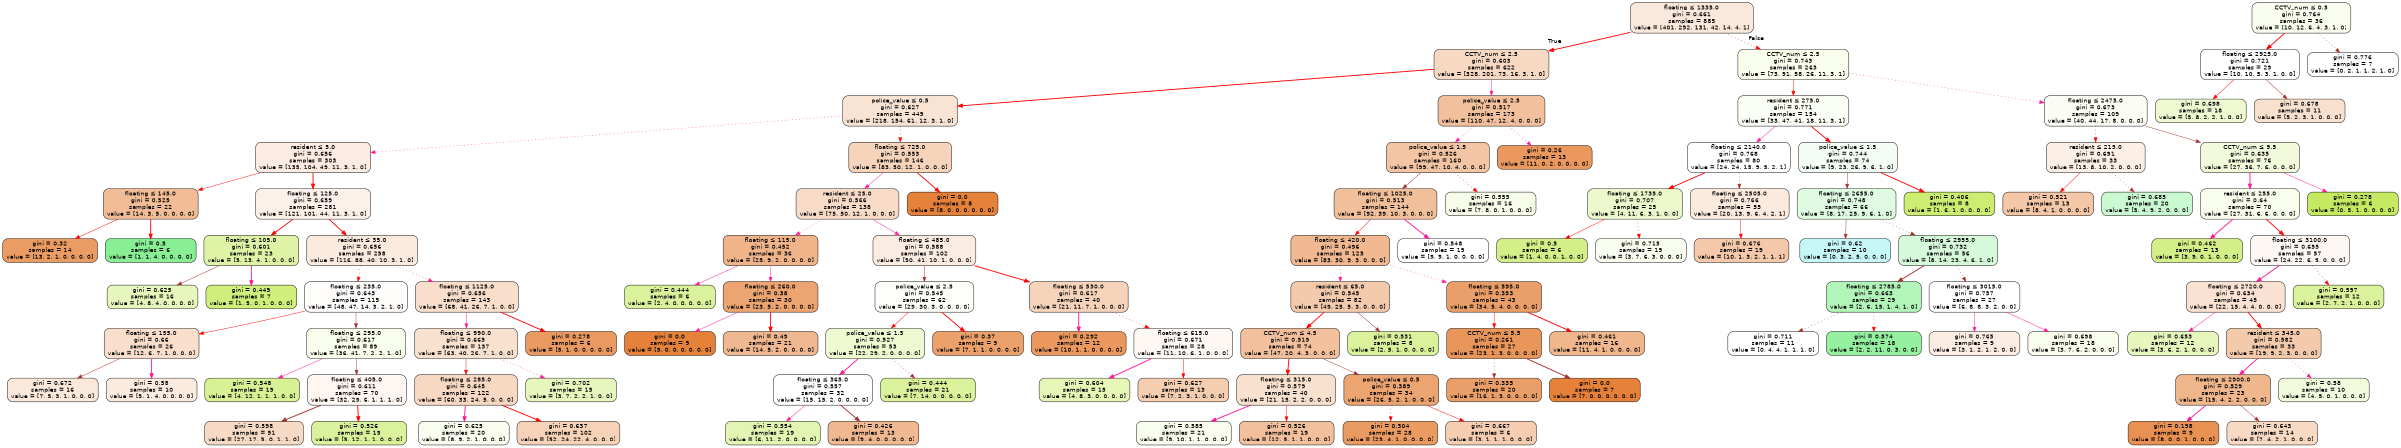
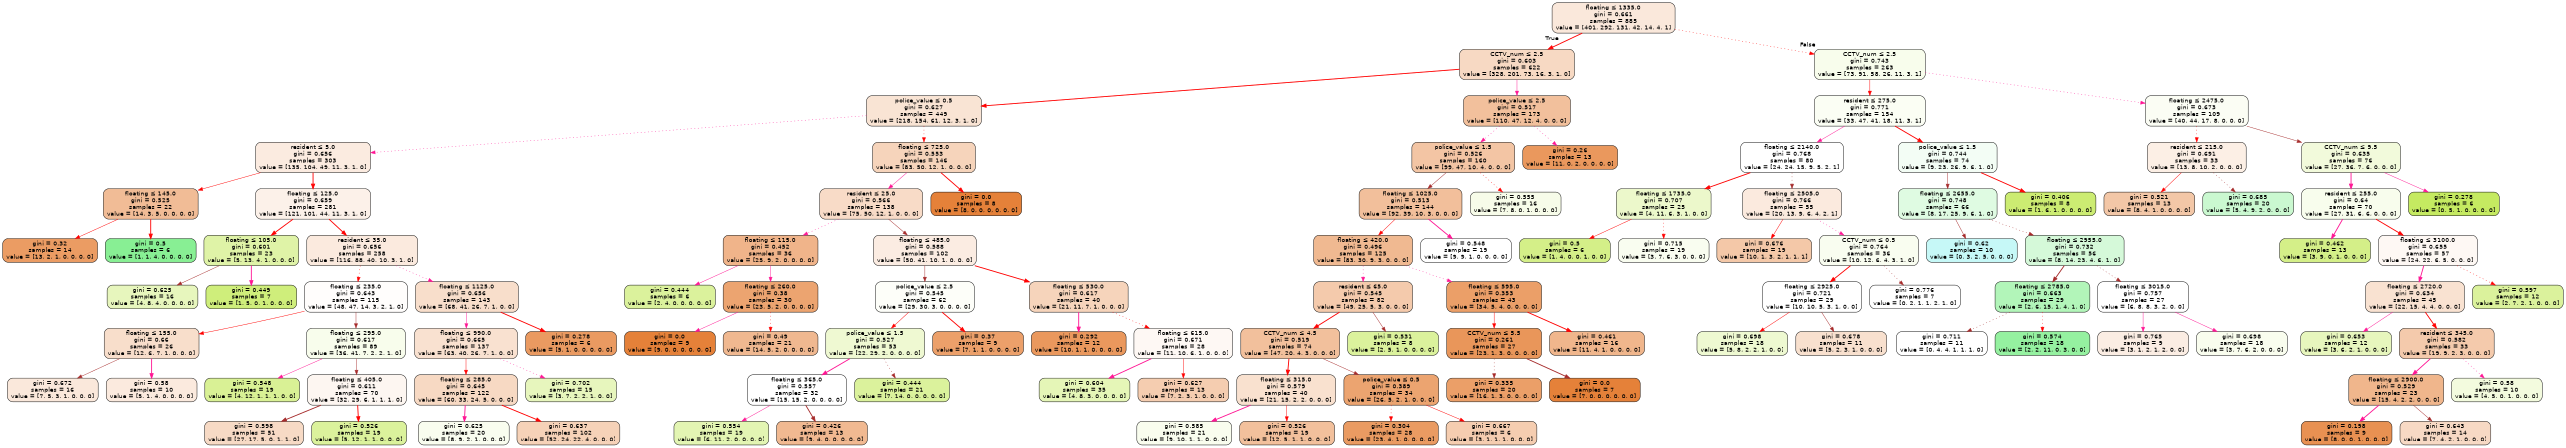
edge "resident ≤ 25.0" -> "floating ≤ 485.0": color deeppink -> brown
edge "floating ≤ 2505.0" -> "CCTV_num ≤ 0.5": added
edge "floating ≤ 260.0" -> "gini = 0.49": style bold -> dotted
node "gini = 0.604": text "samples = 15" -> "samples = 35"
